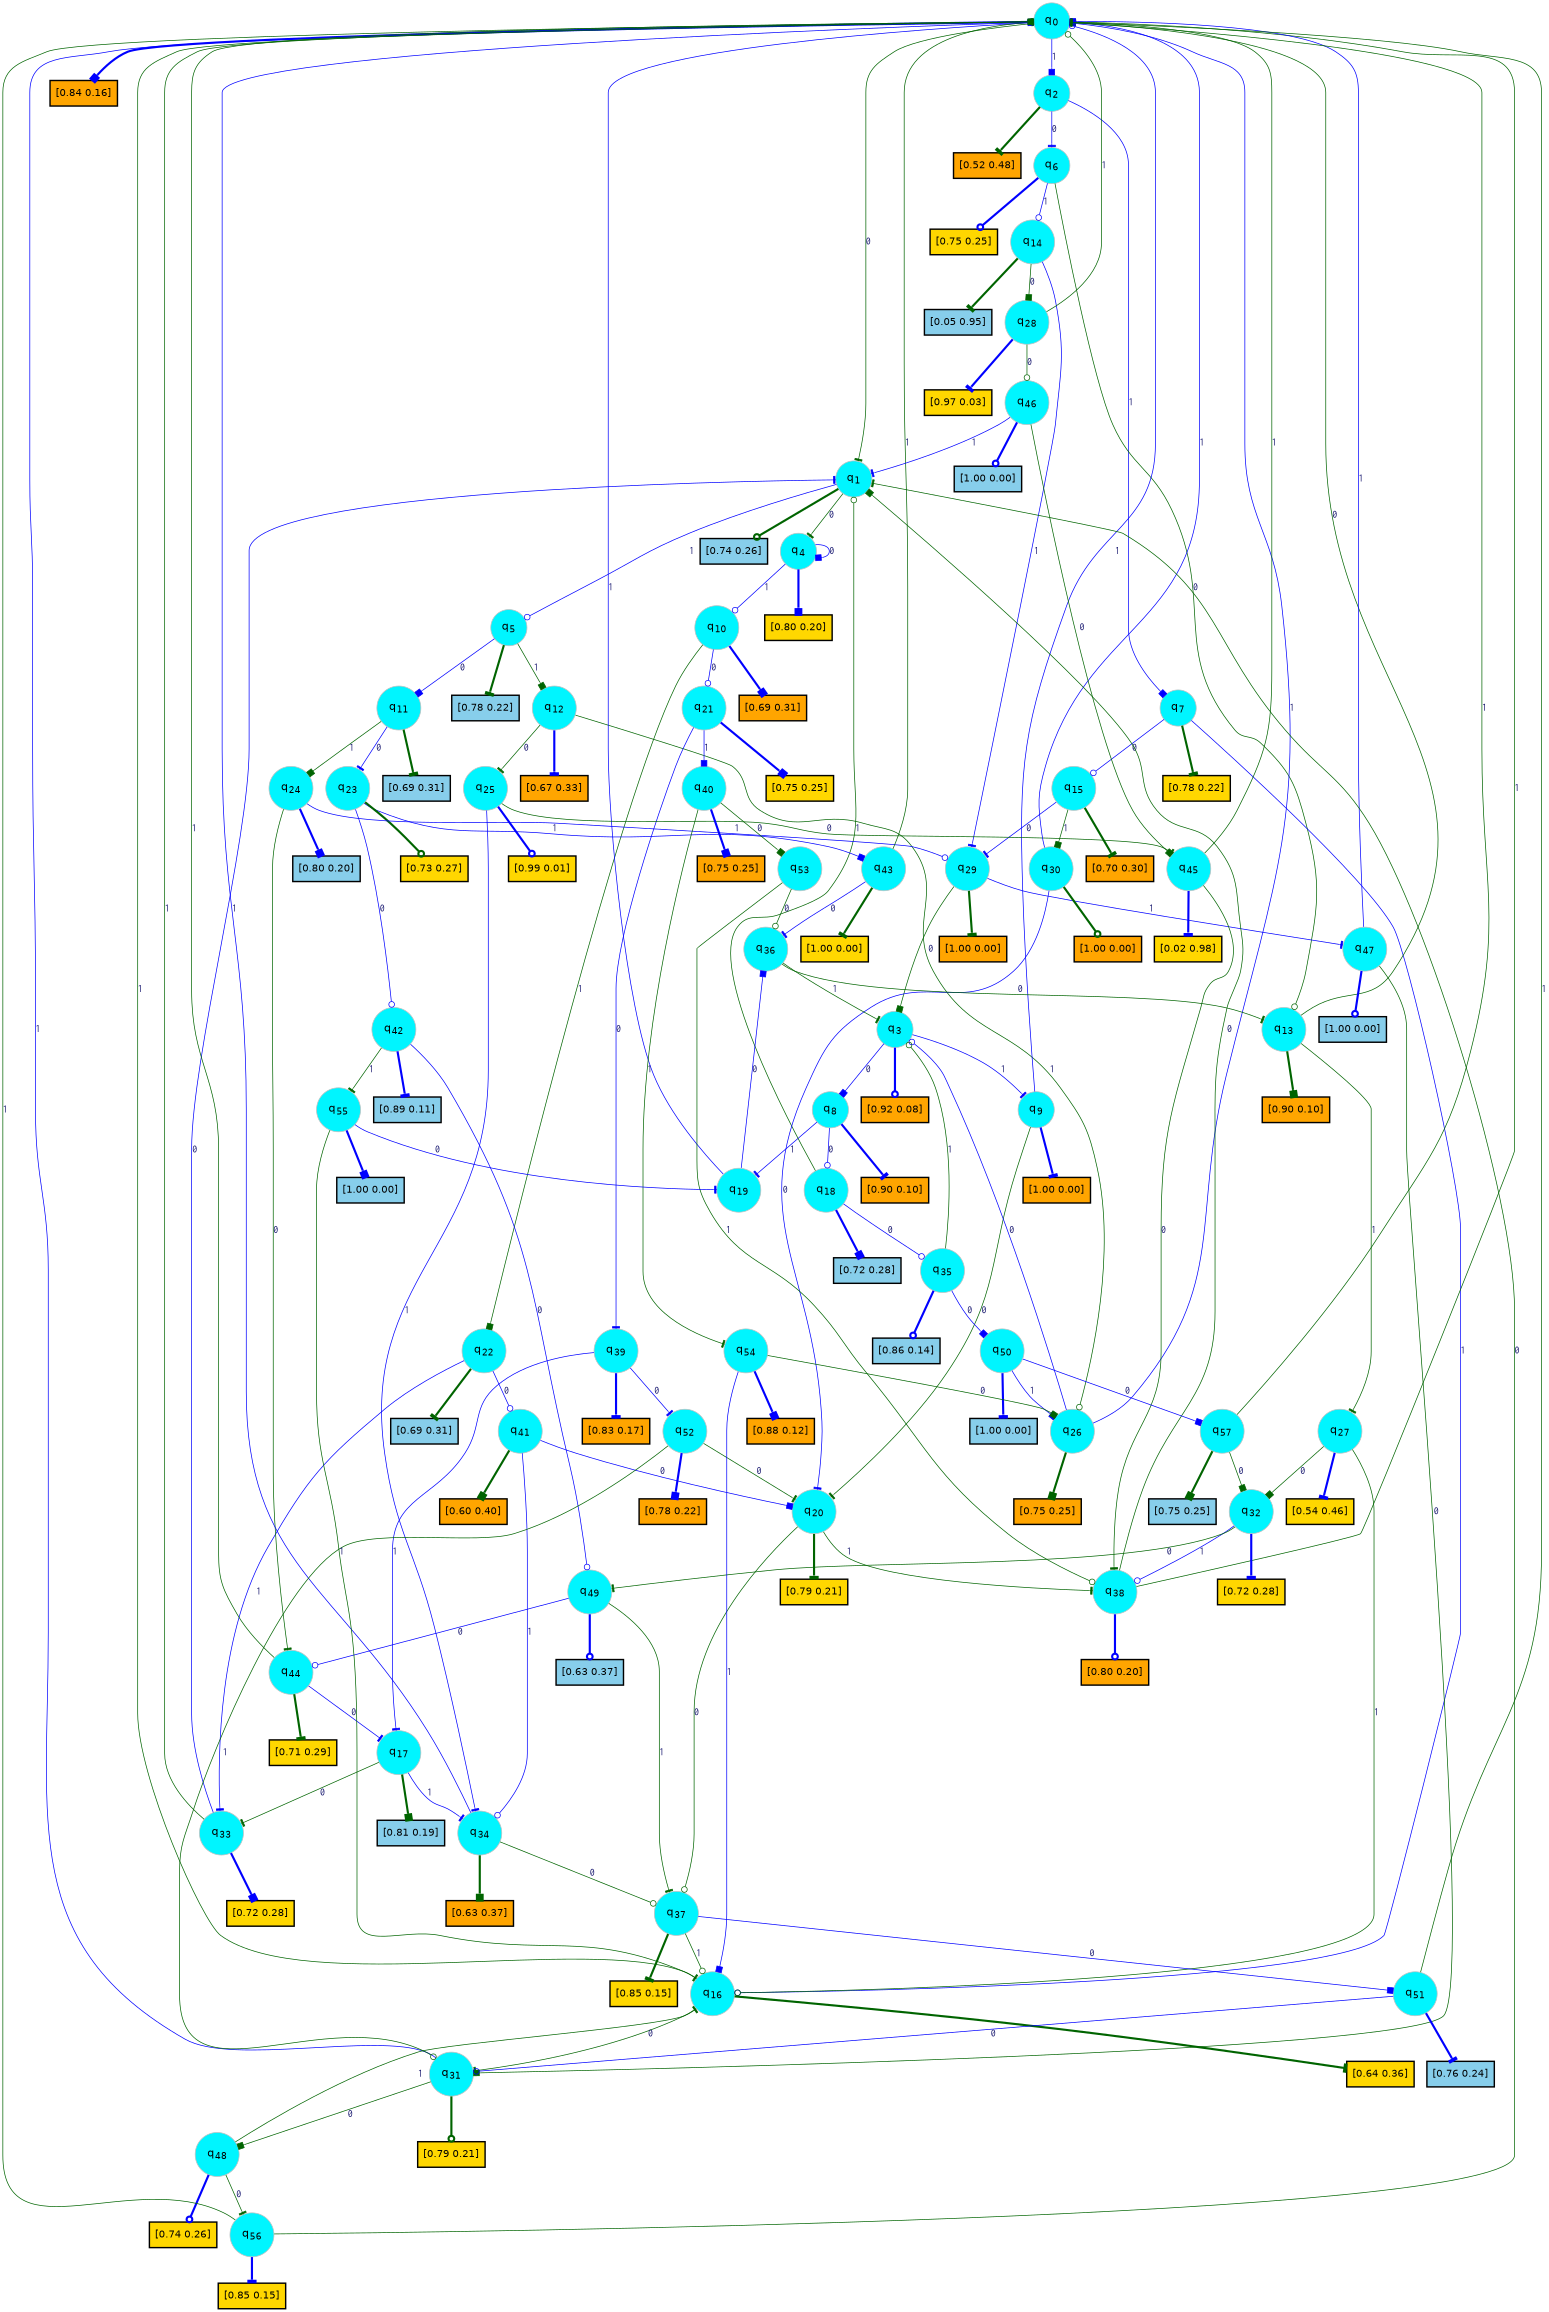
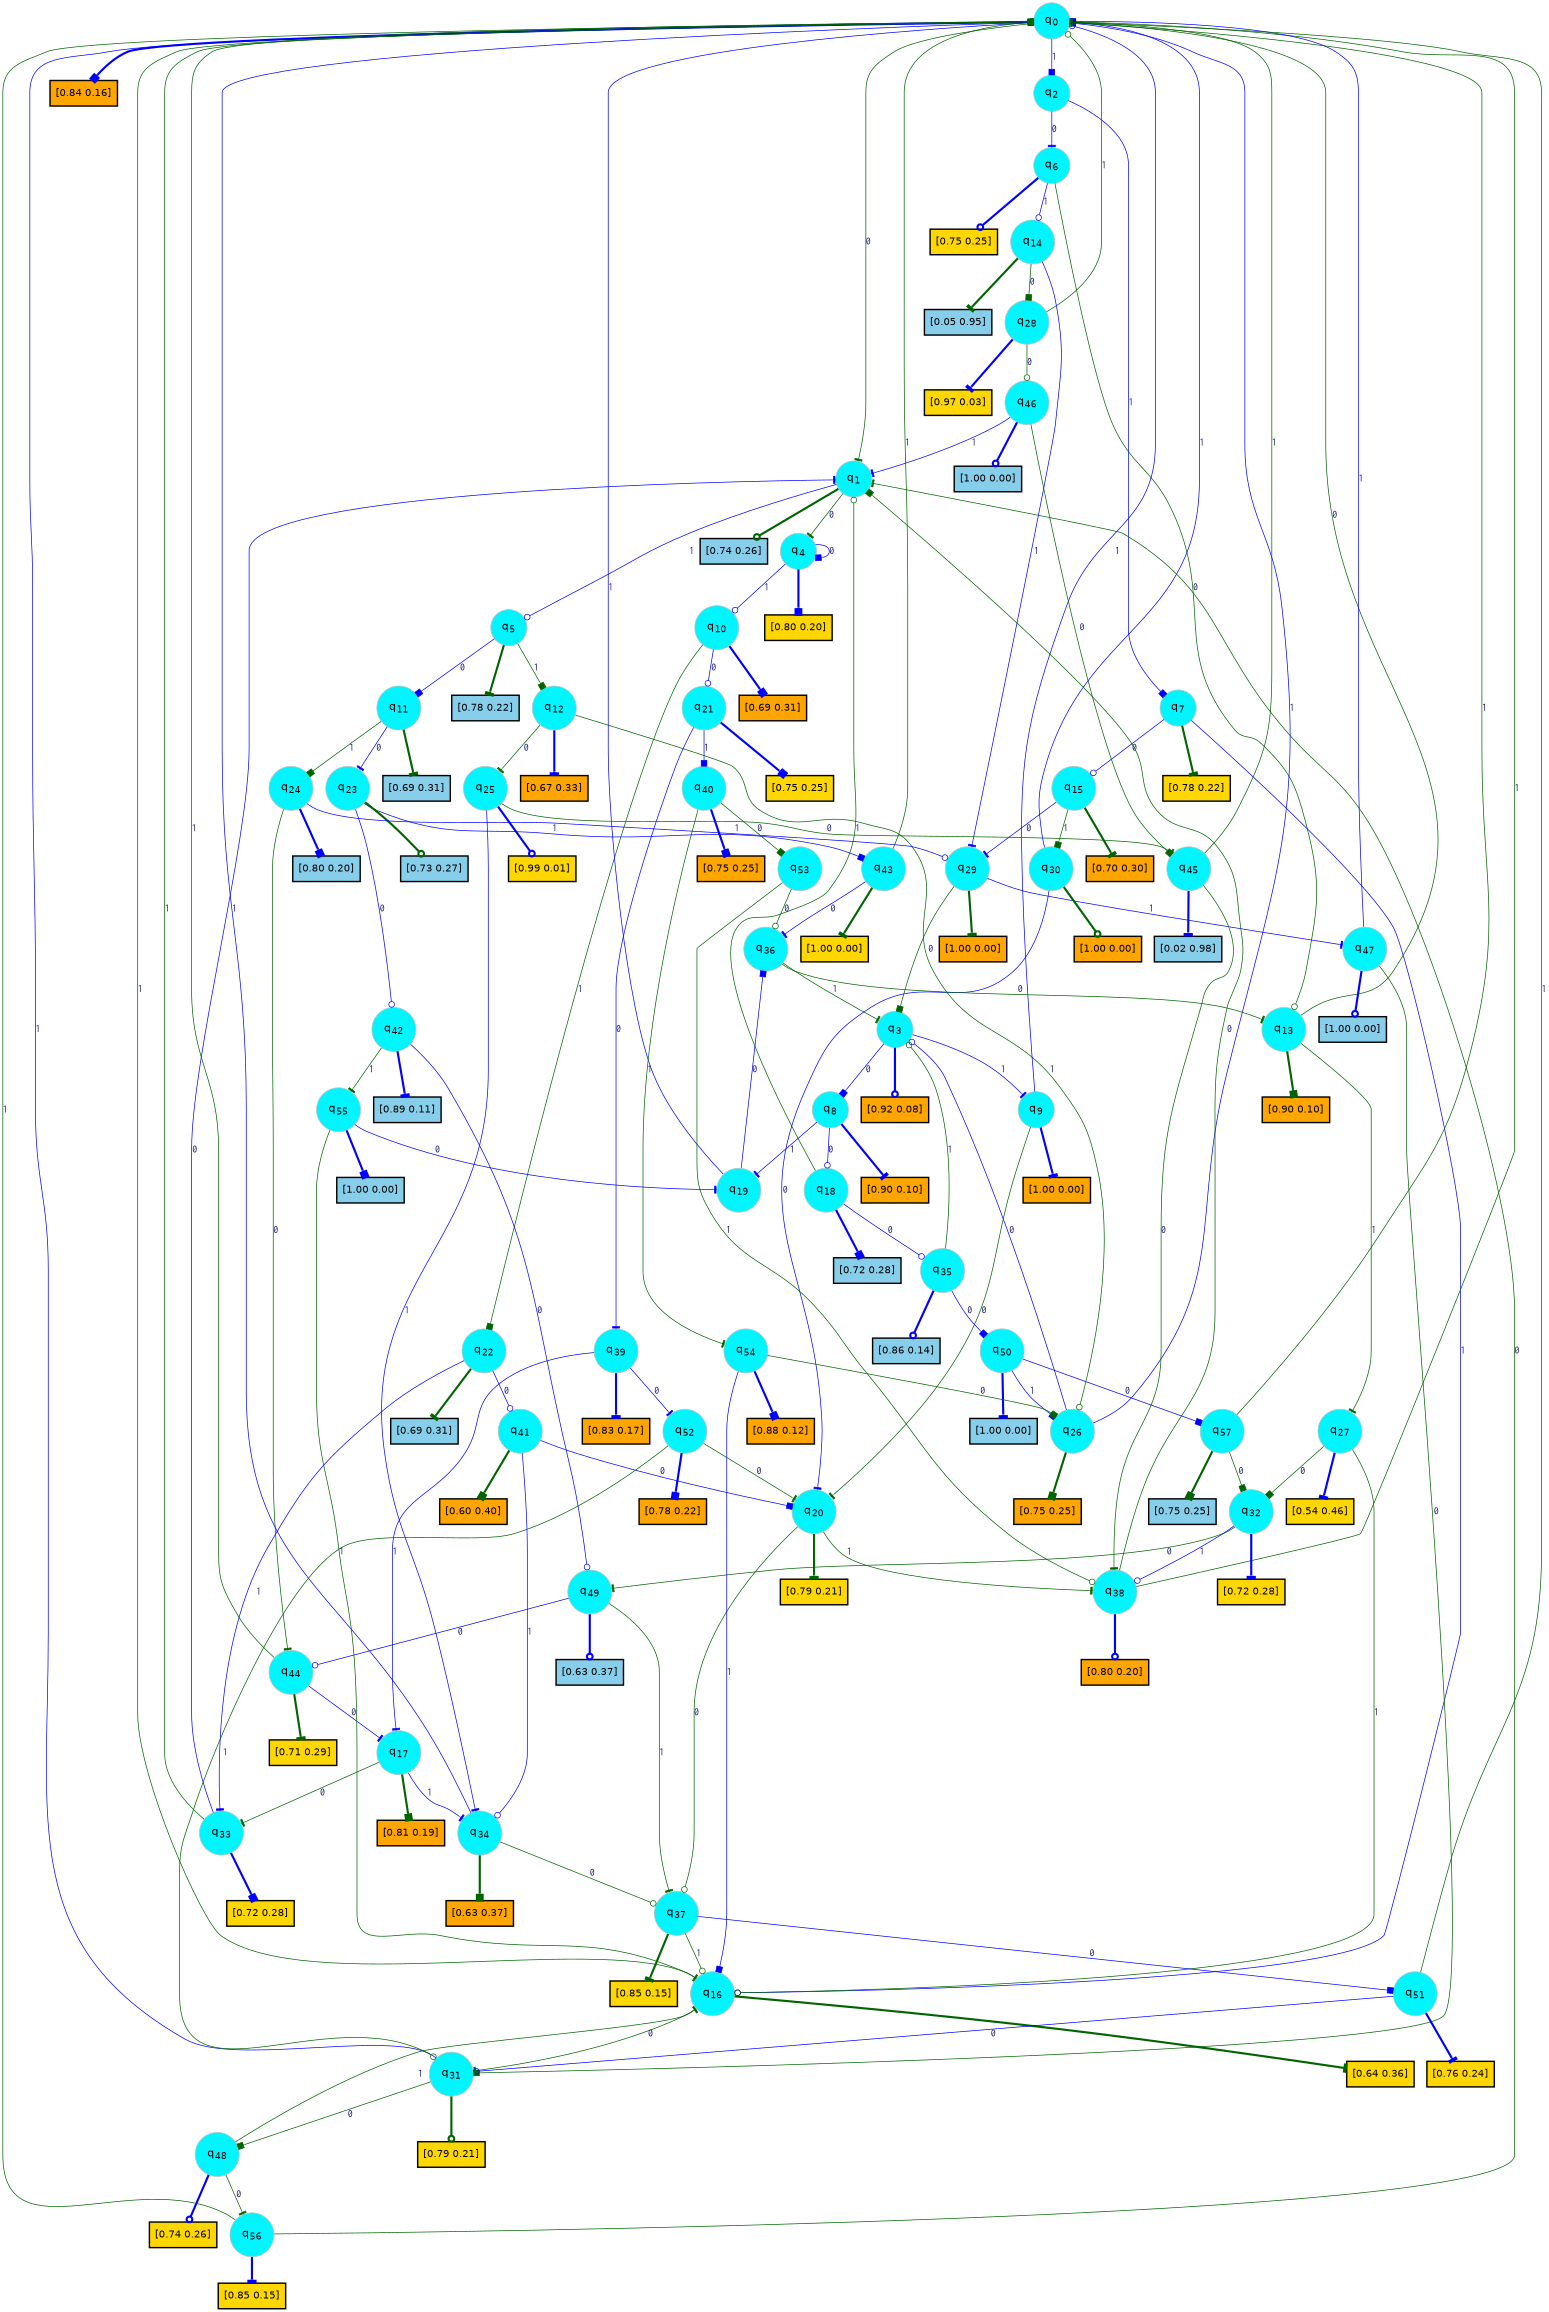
node "[0.52 0.48]": removed
node "[0.73 0.27]": fillcolor gold -> skyblue
node "[0.02 0.98]": fillcolor gold -> skyblue
node "[0.81 0.19]": fillcolor skyblue -> orange
node "[0.76 0.24]": fillcolor skyblue -> gold
